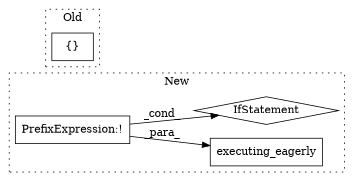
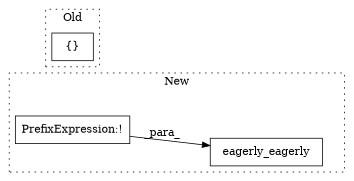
node "IfStatement": removed
node "executing_eagerly": label "executing_eagerly" -> "eagerly_eagerly"
